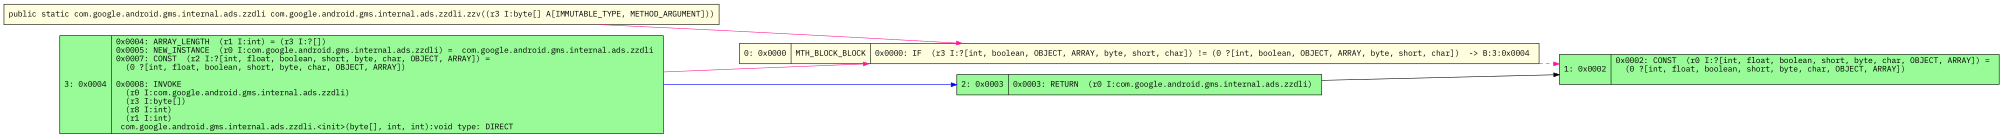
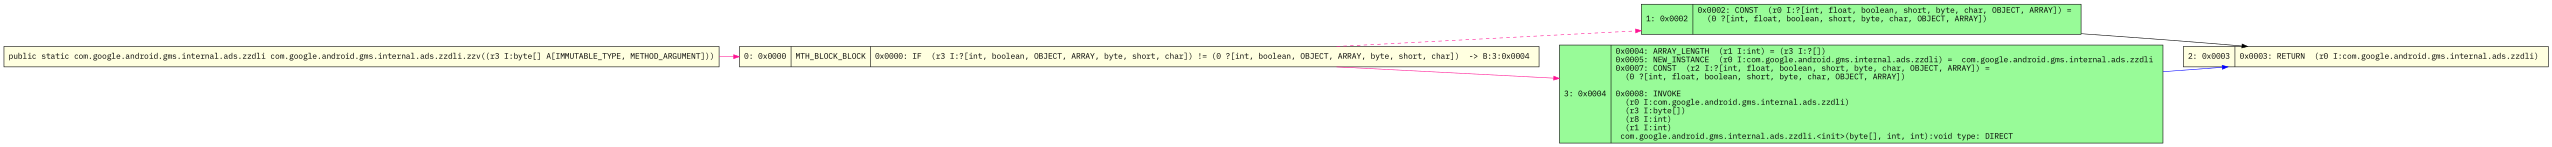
edge "3: 0x0004" -> "0: 0x0000": reversed
edge "2: 0x0003" -> "1: 0x0002": reversed
node "2: 0x0003": fillcolor palegreen -> lightyellow
